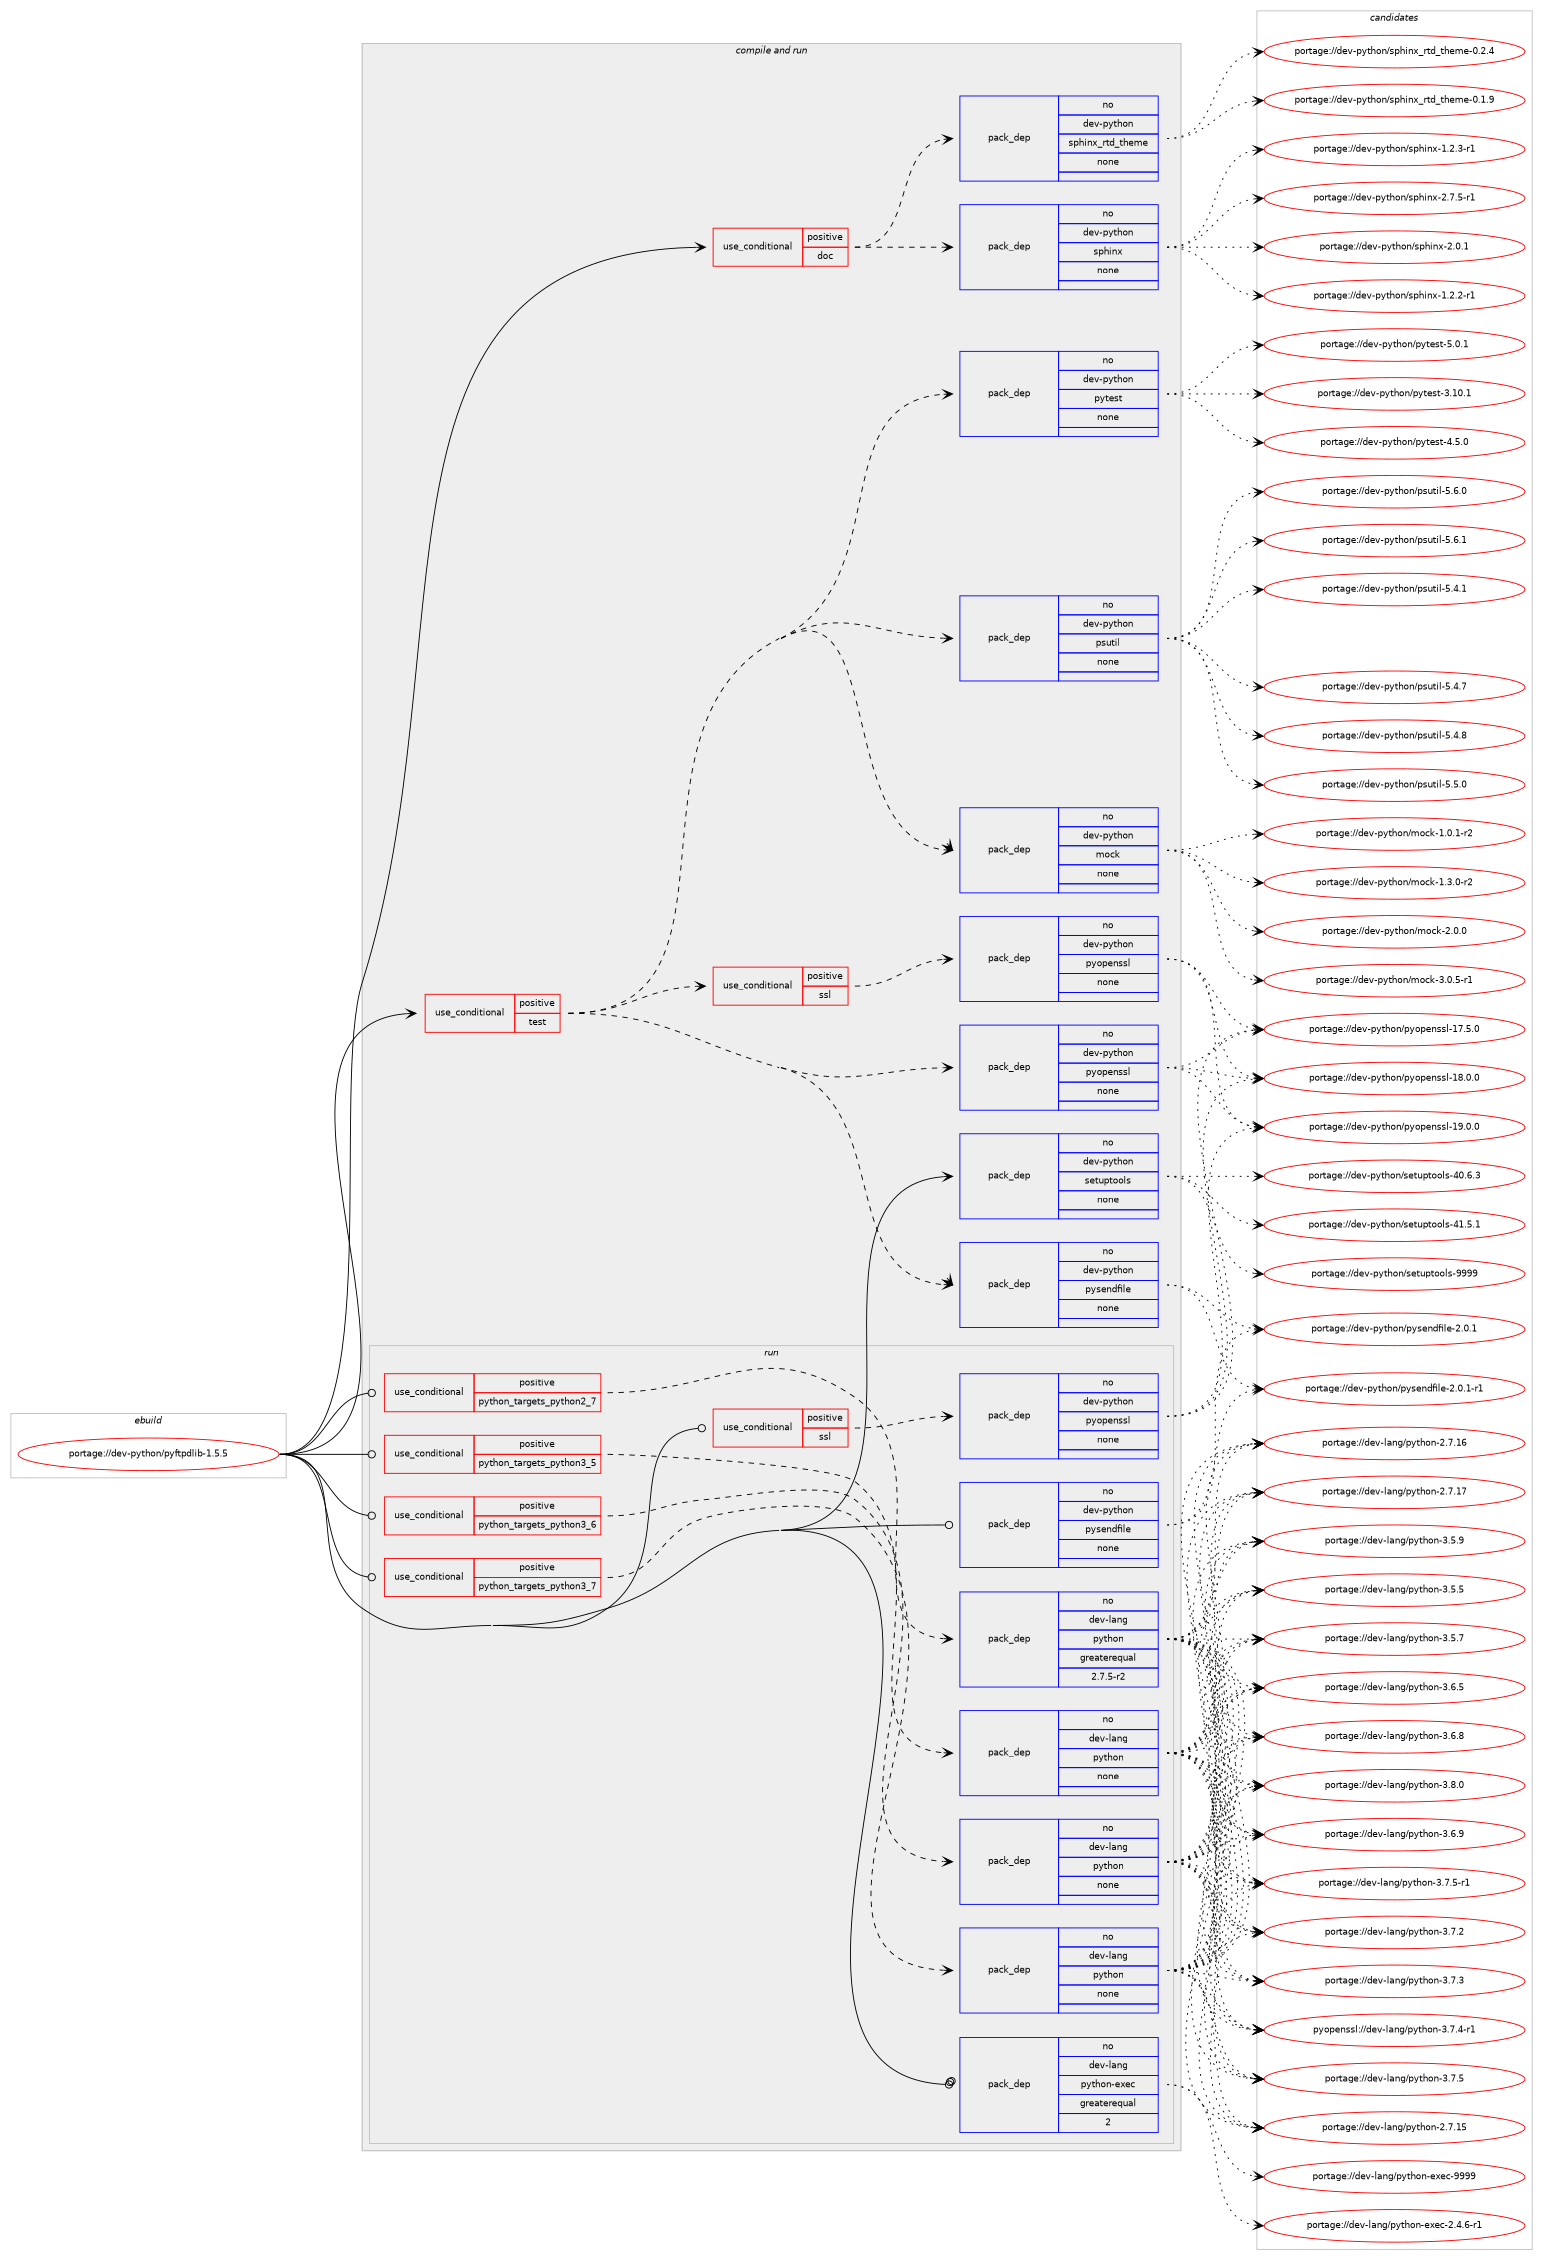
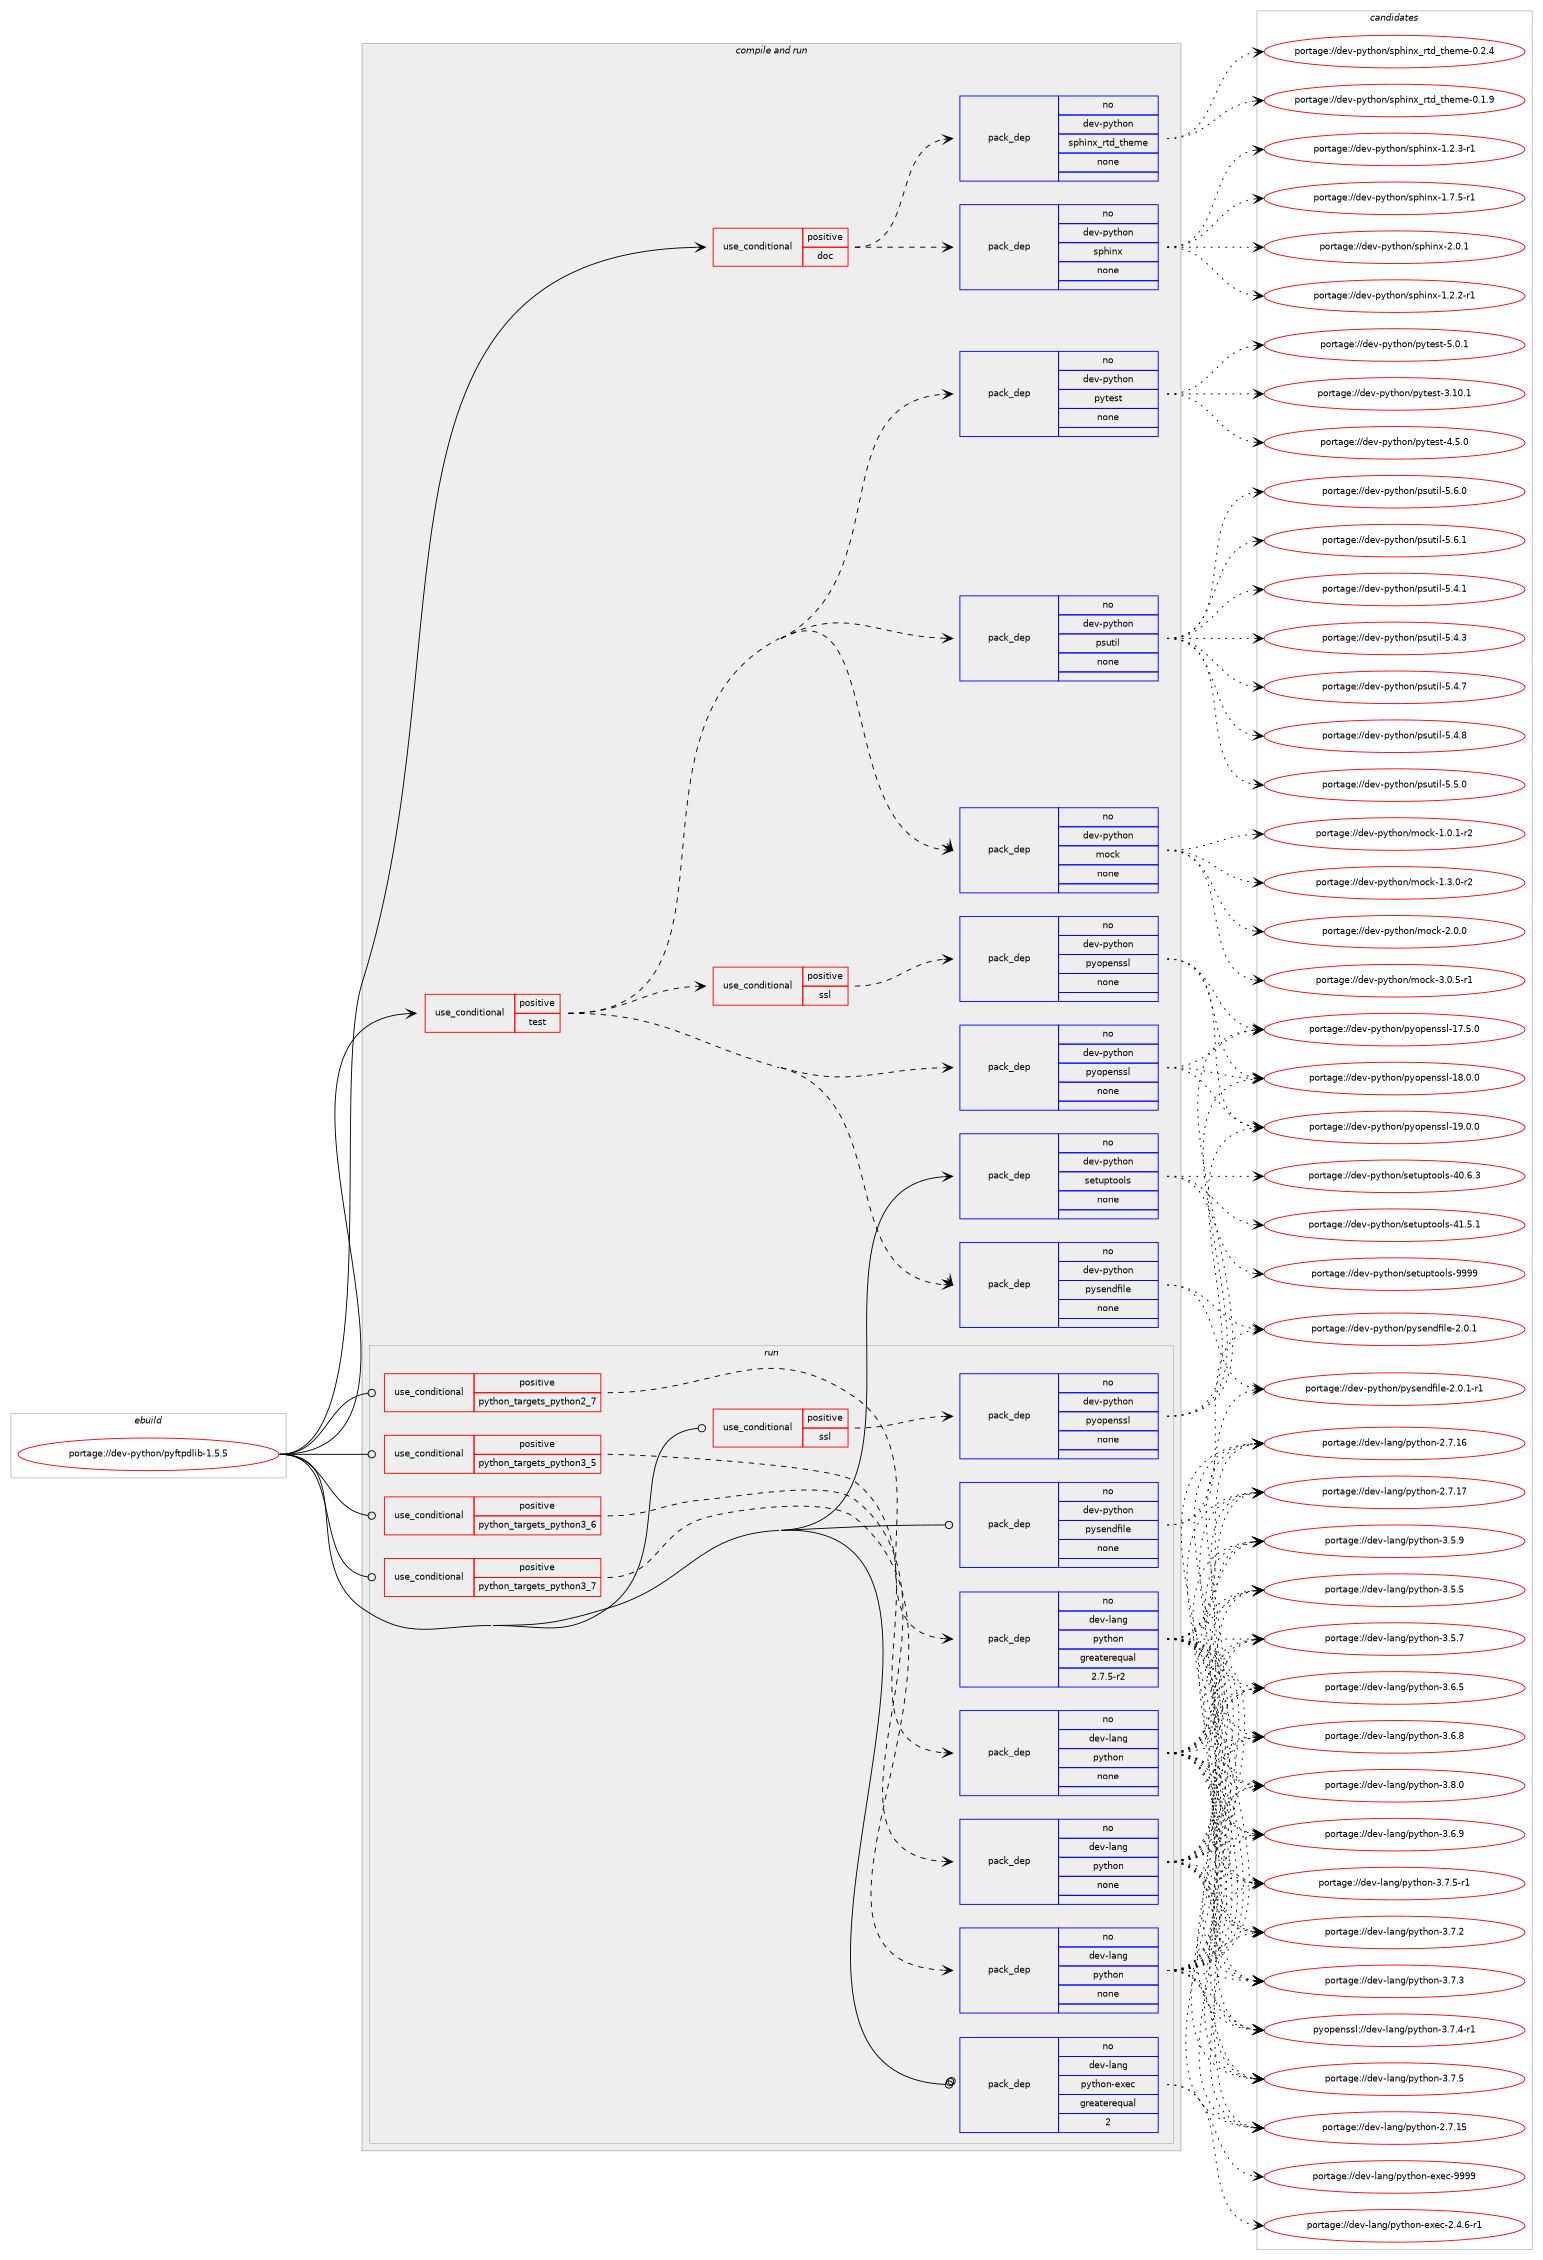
node "portage://dev-python/sphinx-2.7.5-r1": label "portage://dev-python/sphinx-2.7.5-r1" -> "portage://dev-python/sphinx-1.7.5-r1"
node "portage://dev-python/psutil-5.4.3": added
